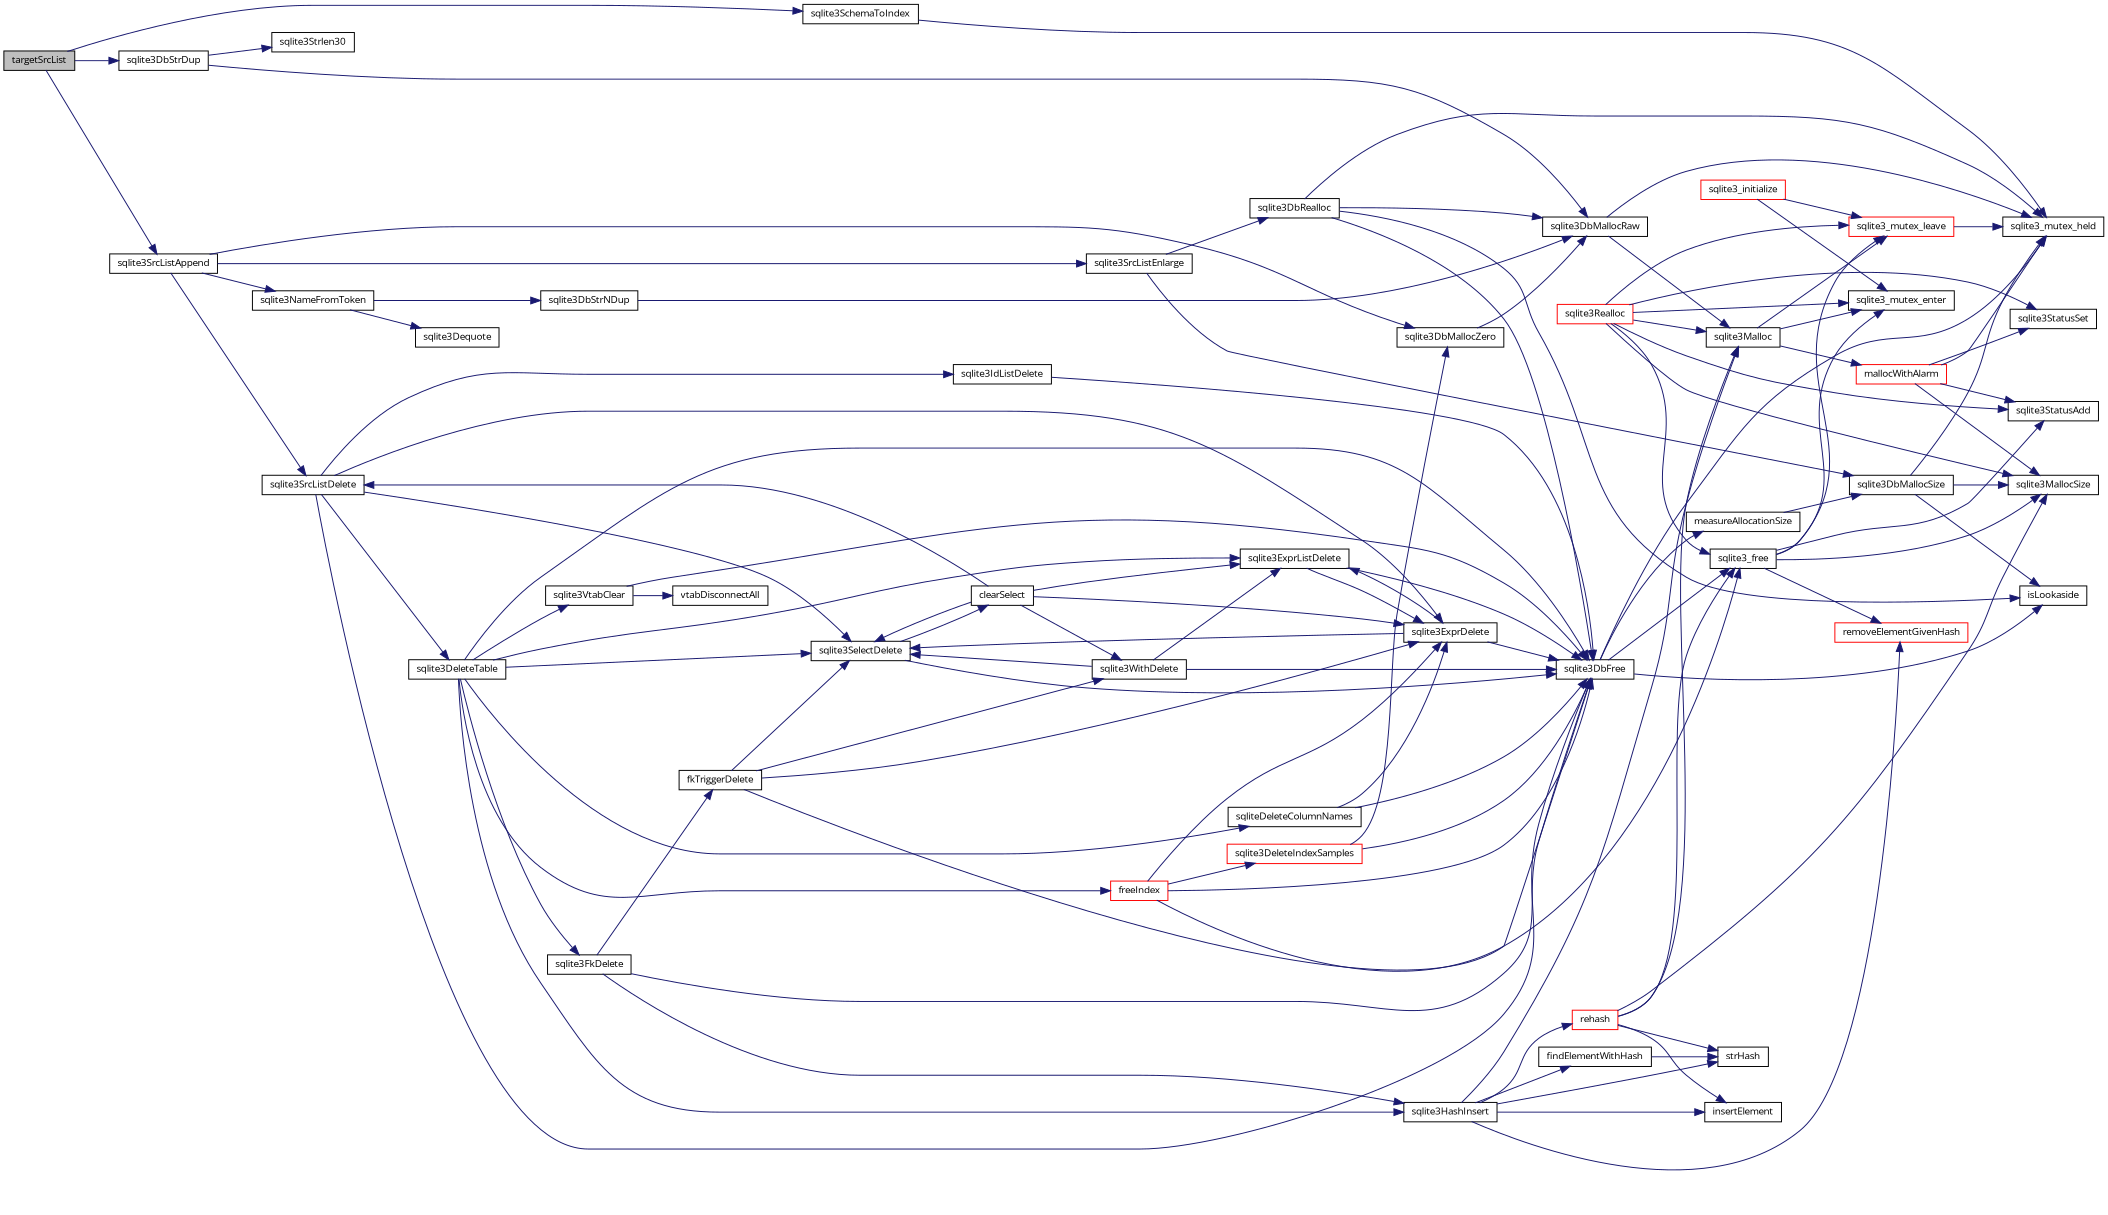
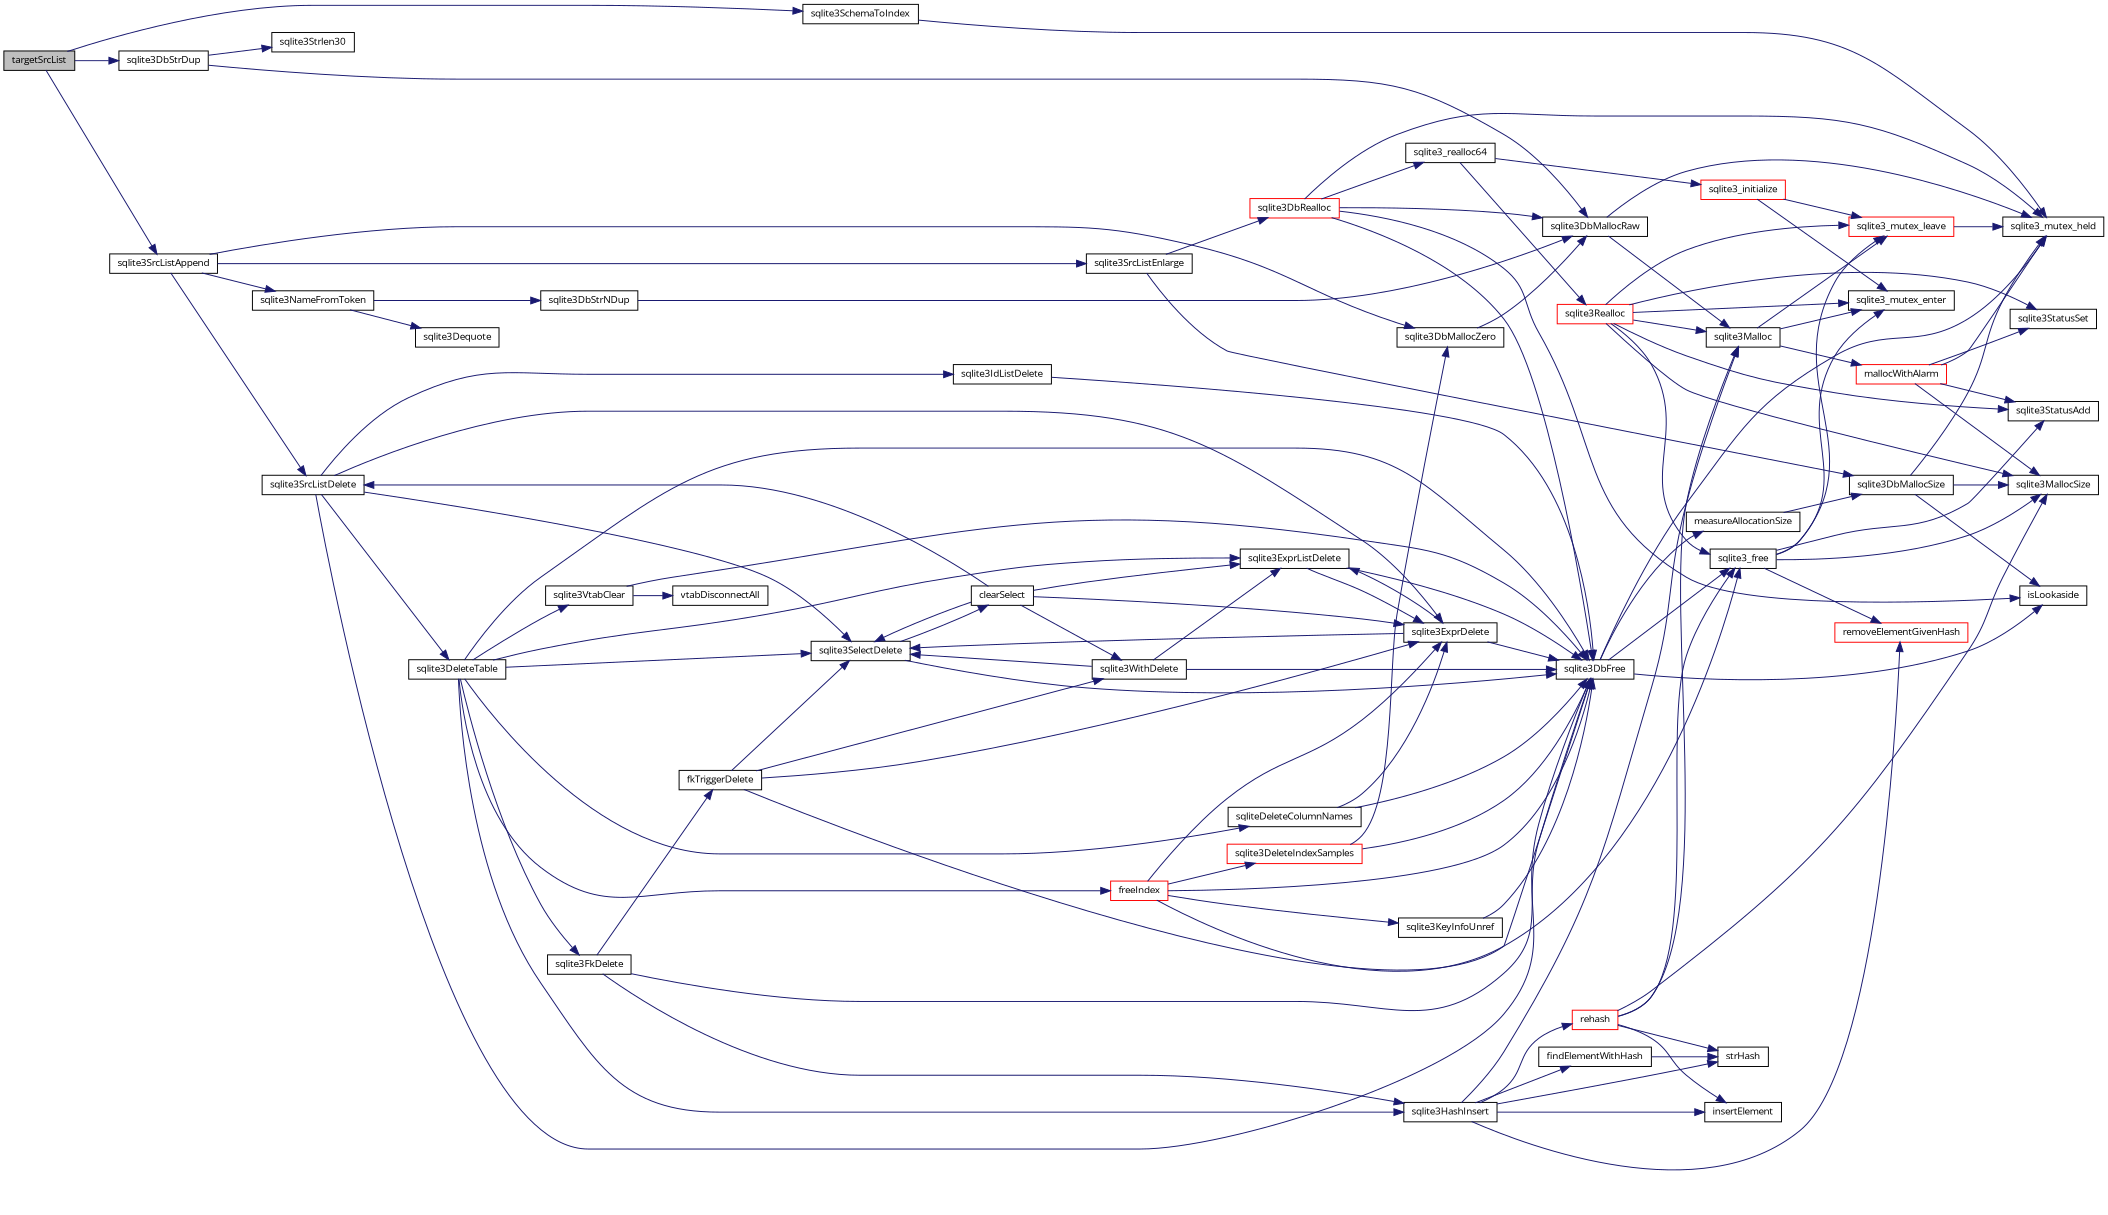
node "sqlite3_realloc64": added
node "sqlite3DbRealloc": color black -> red
node "sqlite3KeyInfoUnref": added
